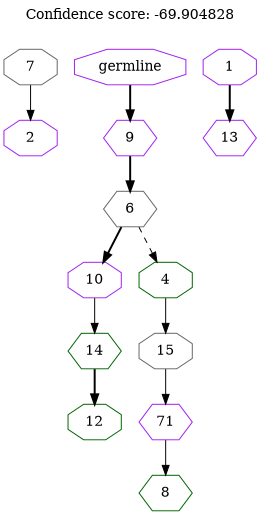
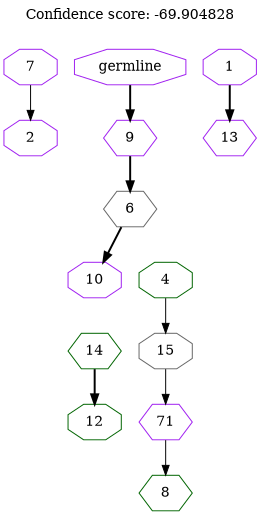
node "7": color gray40 -> purple
edge "6" -> "4": removed
edge "10" -> "14": removed
